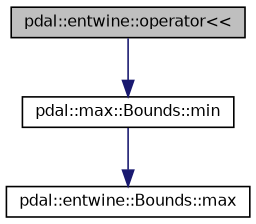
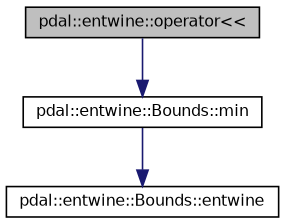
node "pdal::max::Bounds::min": label "pdal::max::Bounds::min" -> "pdal::entwine::Bounds::min"
node "pdal::entwine::Bounds::max": label "pdal::entwine::Bounds::max" -> "pdal::entwine::Bounds::entwine"
